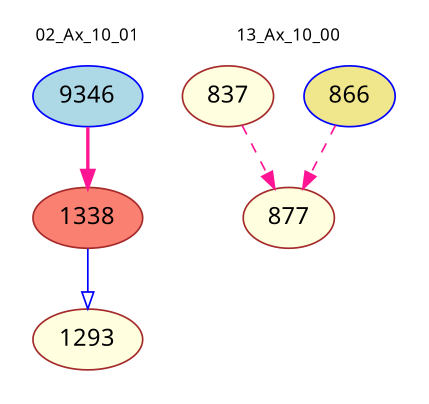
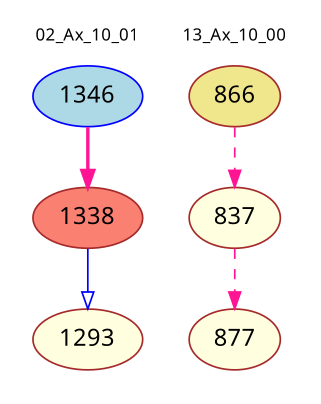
node "9346": label "9346" -> "1346"
node "866": color blue -> brown
edge "866" -> "877": now "866" -> "837"
